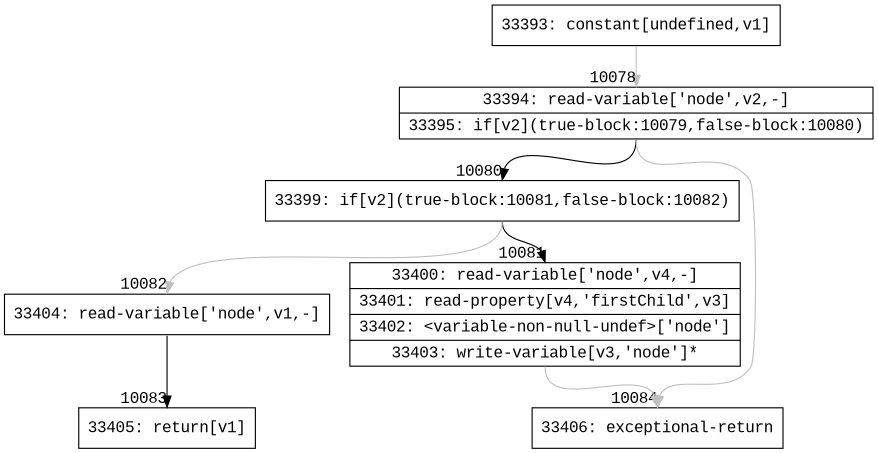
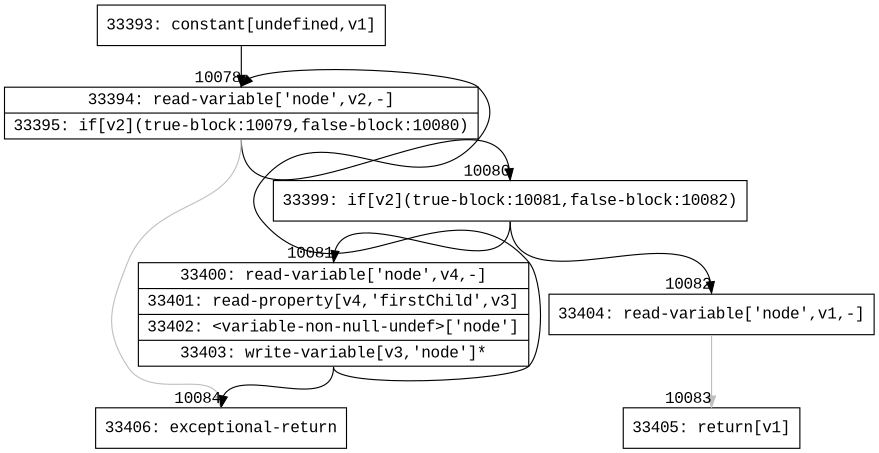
edge "33393: constant[undefined,v1]" -> "33394: read-variable['node',v2,-]": color gray -> black
edge "33400: read-variable['node',v4,-]" -> "33394: read-variable['node',v2,-]": added
edge "33399: if[v2](true-block:10081,false-block:10082)" -> "33404: read-variable['node',v1,-]": color gray -> black
edge "33404: read-variable['node',v1,-]" -> "33405: return[v1]": color black -> gray
edge "33400: read-variable['node',v4,-]" -> "33406: exceptional-return": color gray -> black
